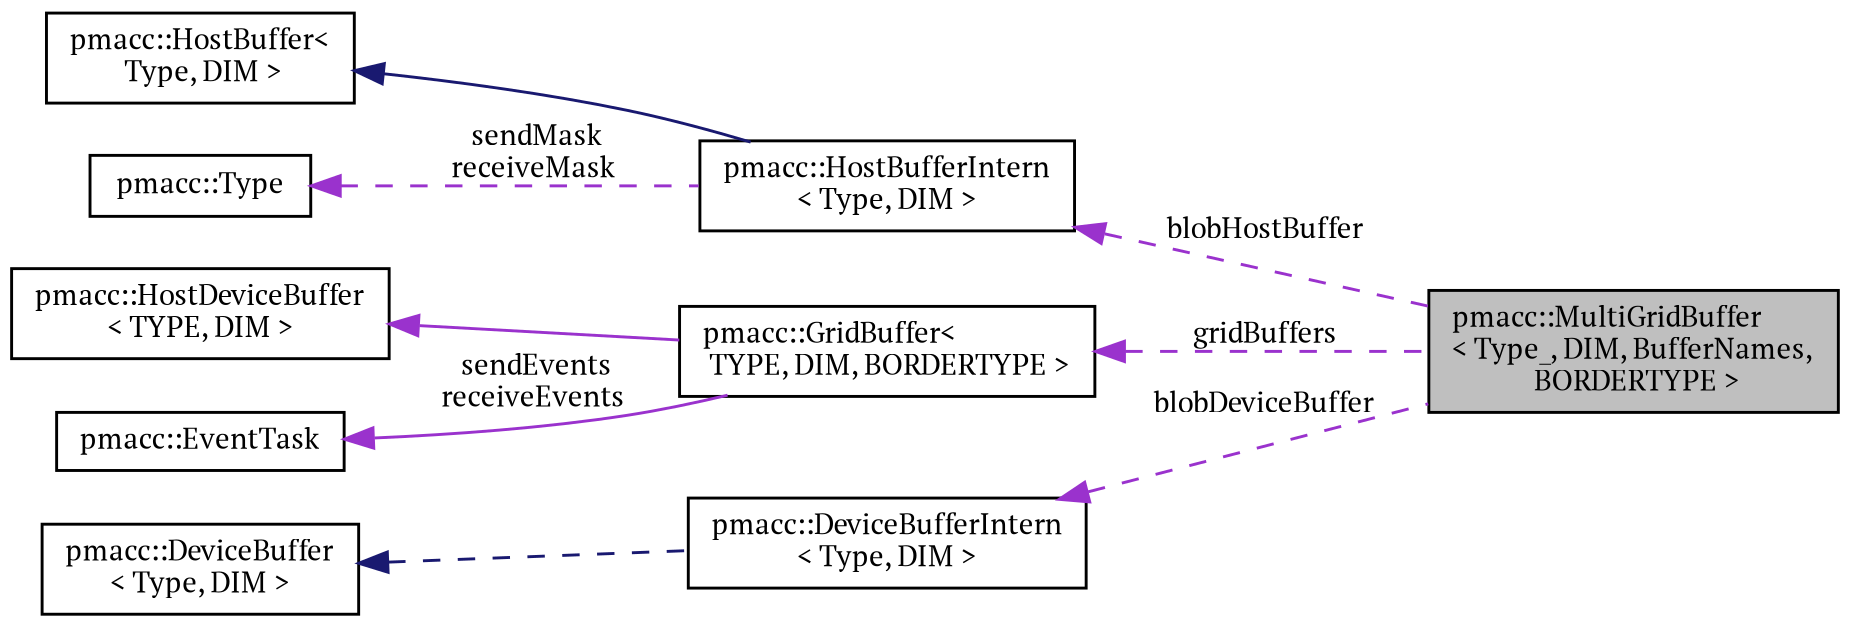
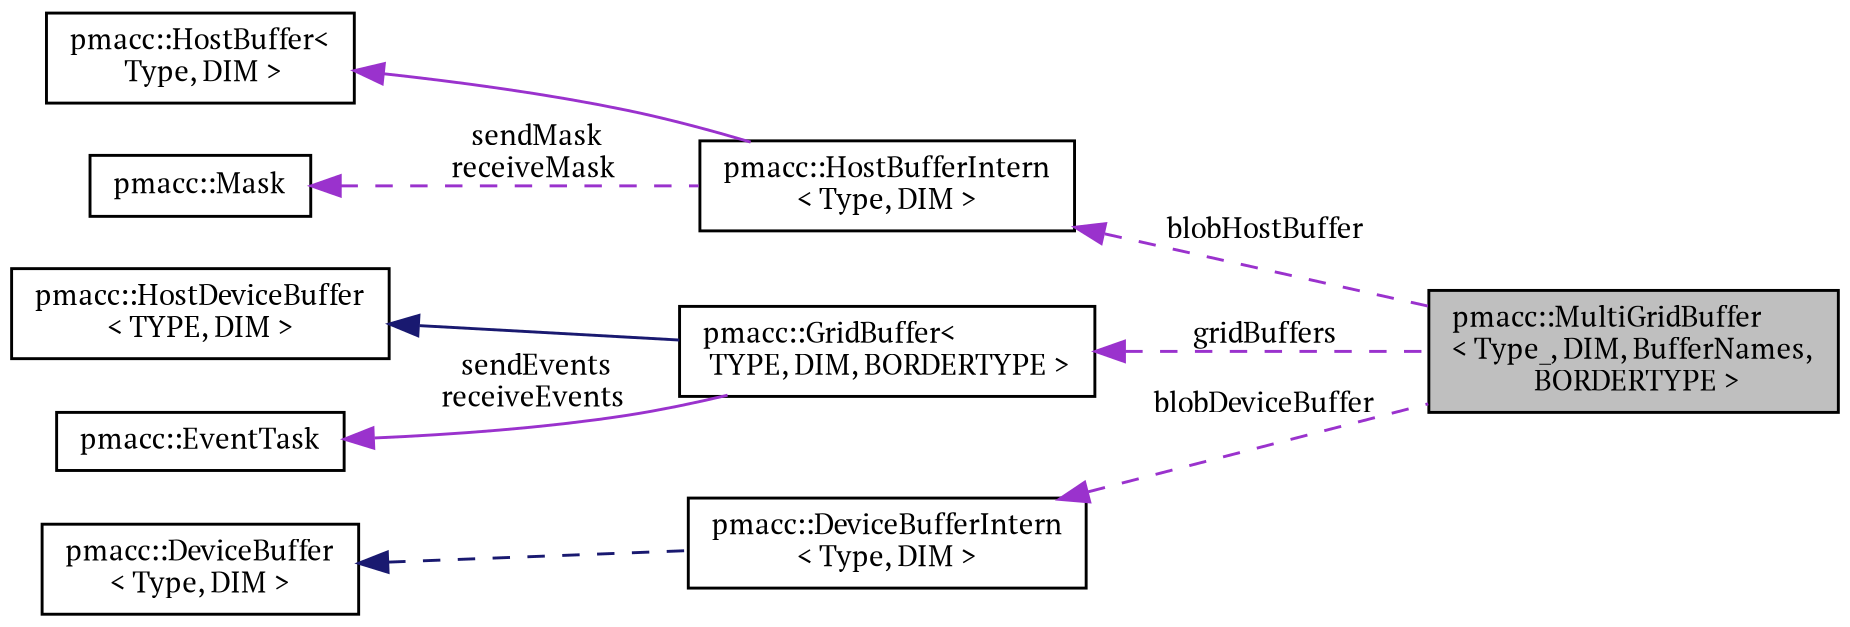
edge "pmacc::HostBufferIntern < Type, DIM >" -> "pmacc::HostBuffer< Type, DIM >": color midnightblue -> darkorchid3
node "pmacc::Type": label "pmacc::Type" -> "pmacc::Mask"
edge "pmacc::GridBuffer< TYPE, DIM, BORDERTYPE >" -> "pmacc::HostDeviceBuffer < TYPE, DIM >": color darkorchid3 -> midnightblue
